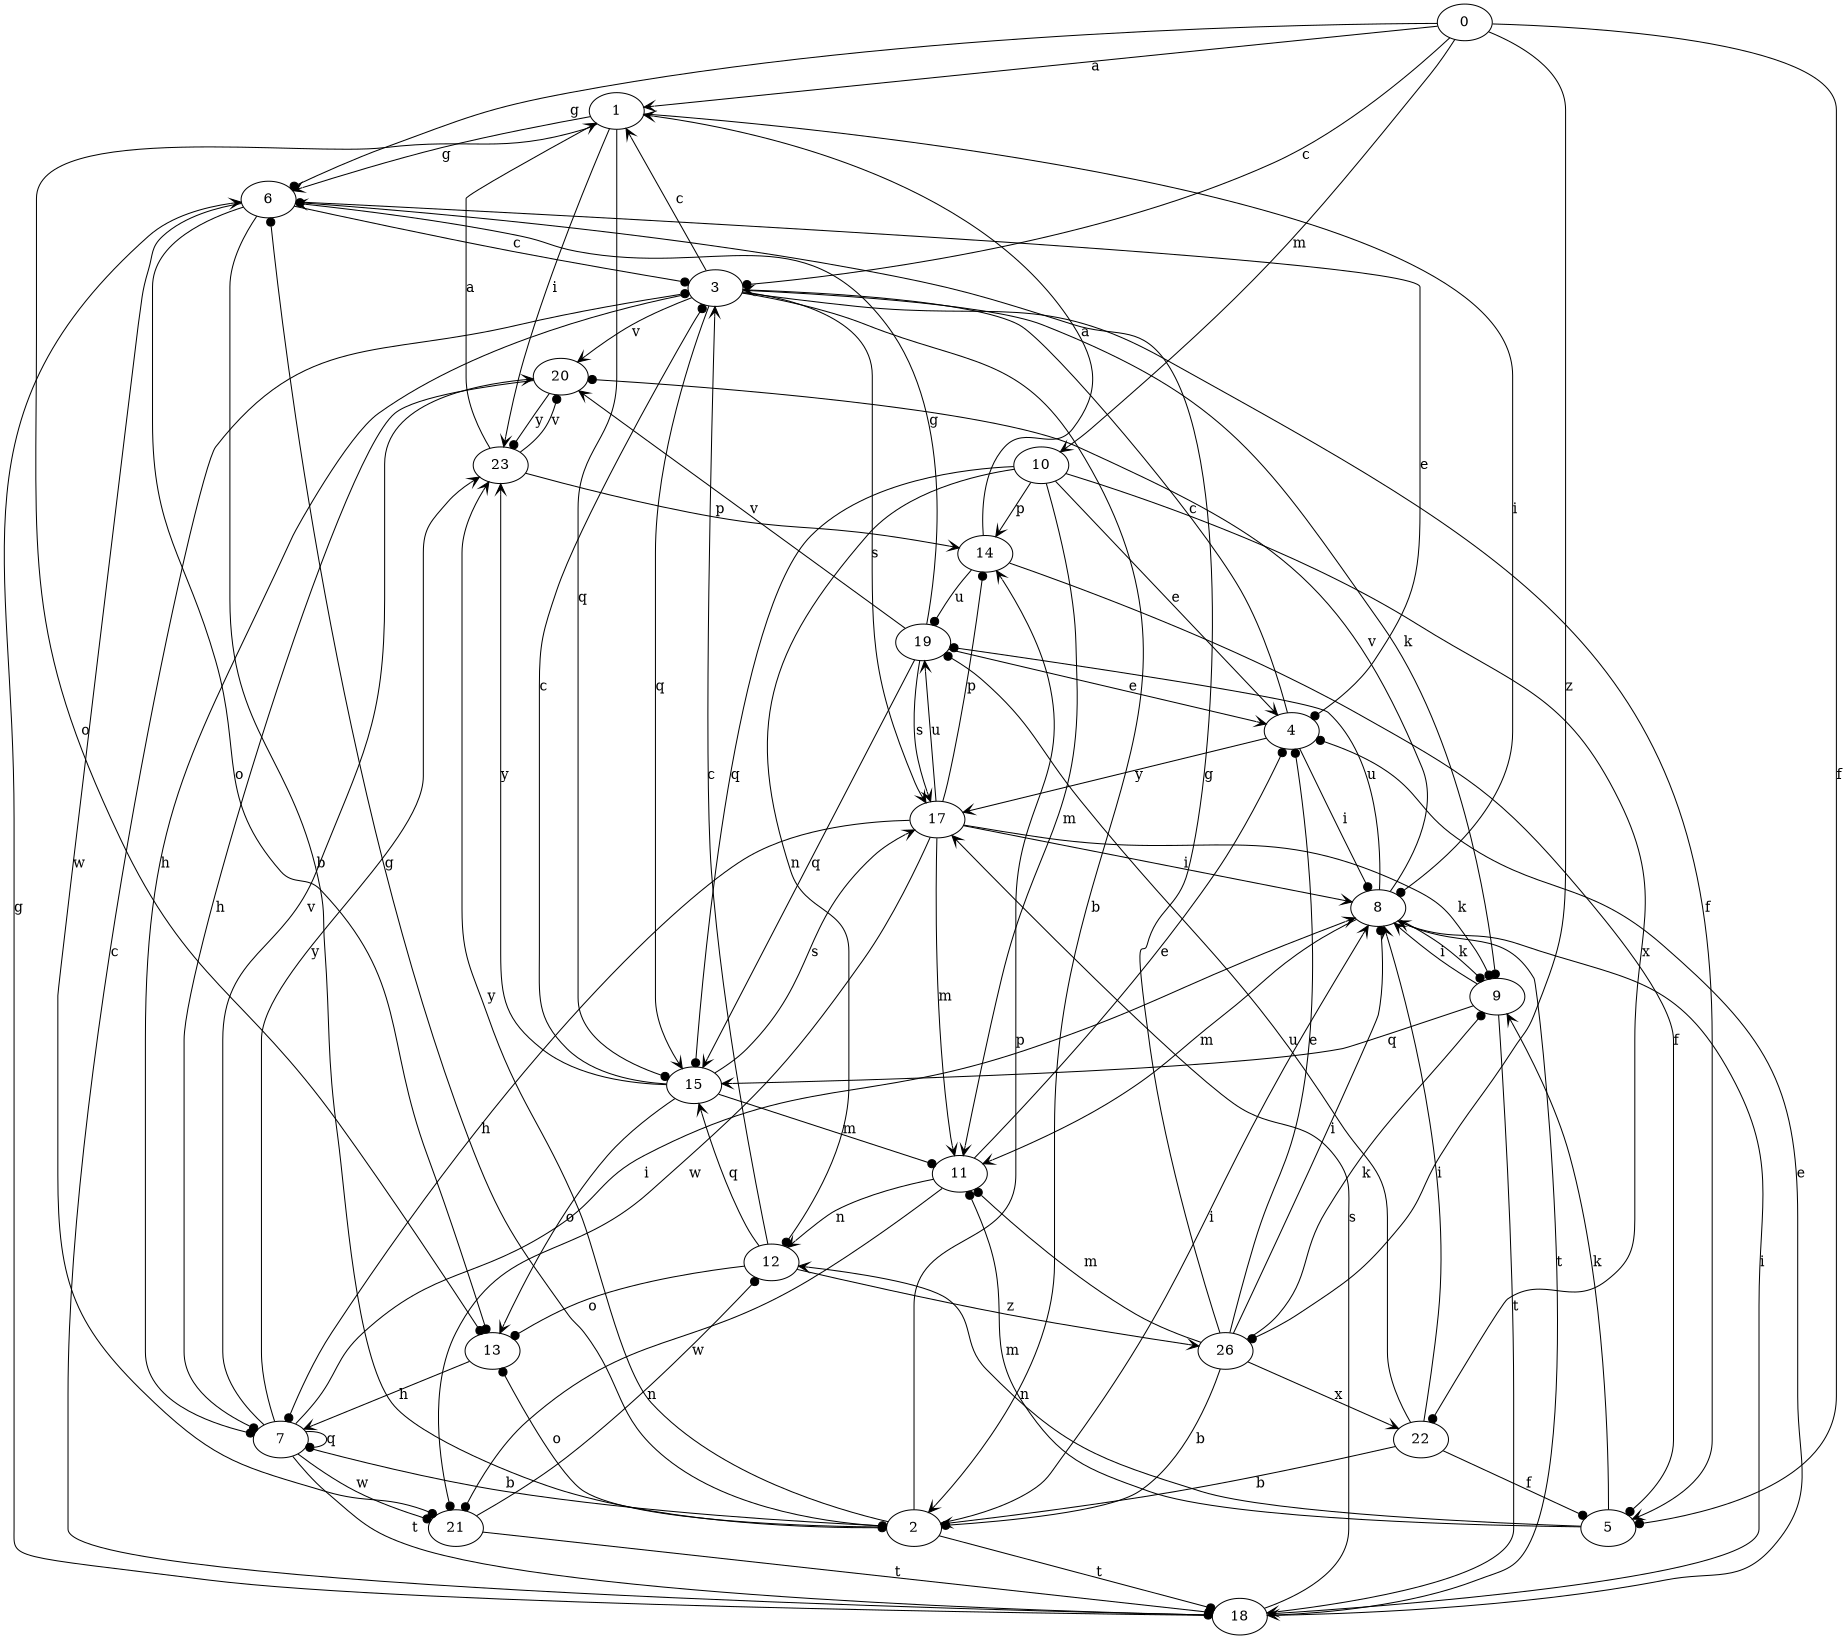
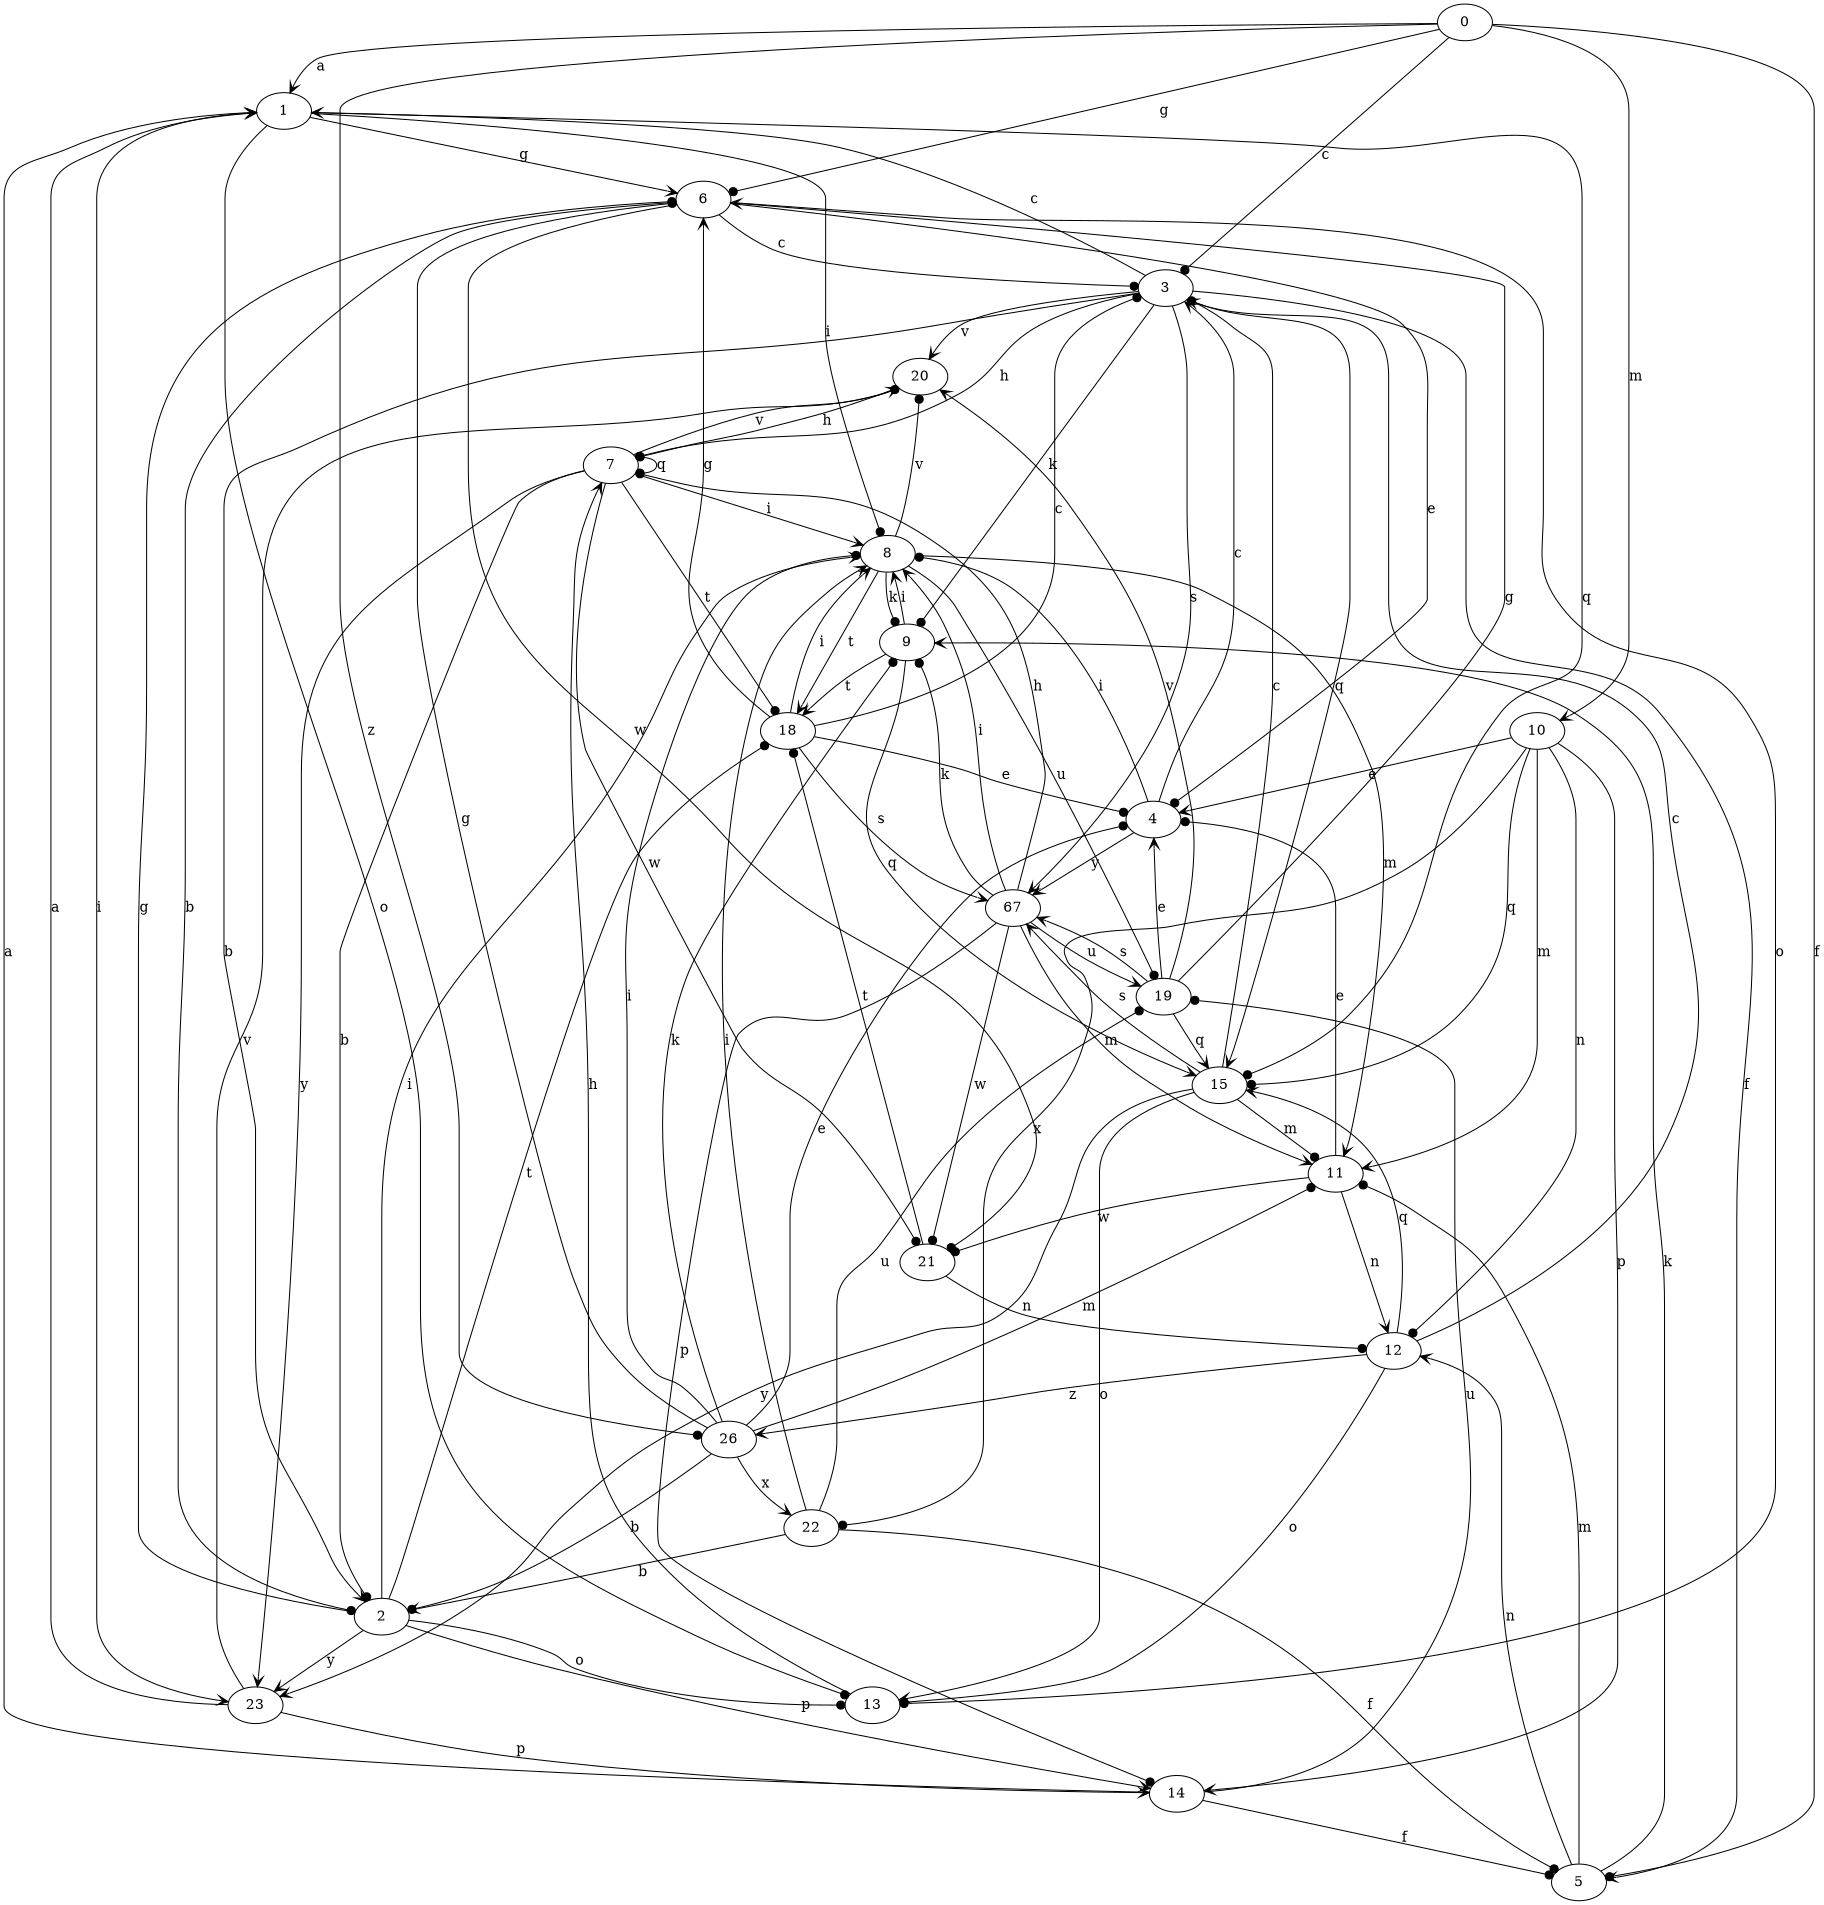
edge "20" -> "23": removed, label "y"
node "17": label "17" -> "67"
